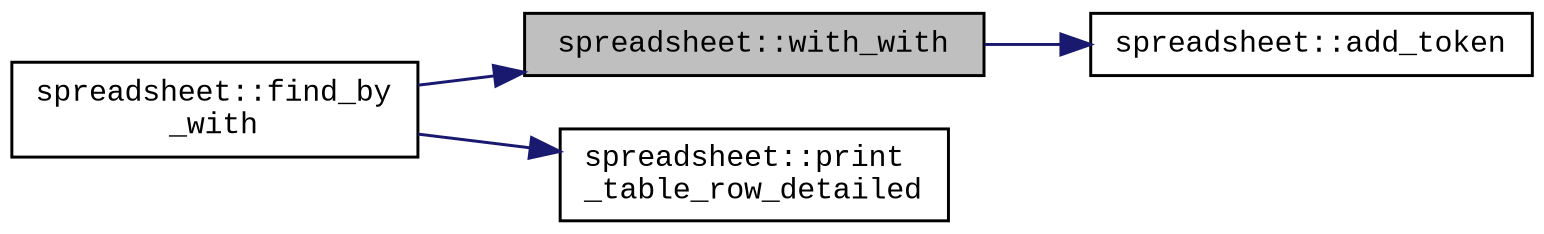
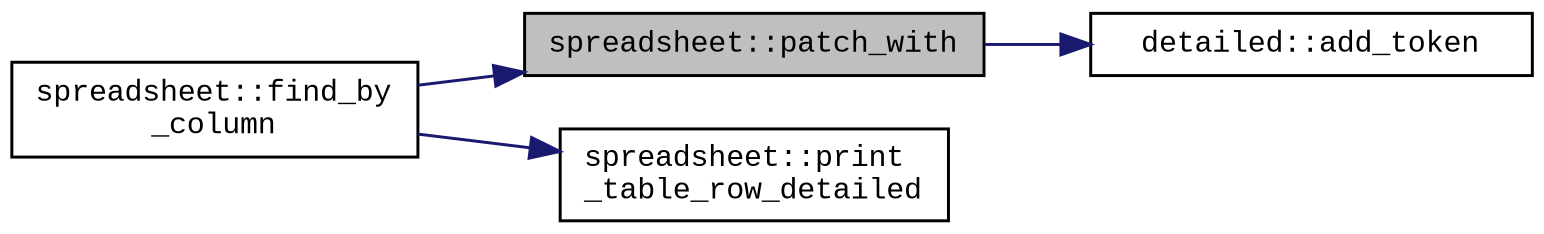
node "spreadsheet::with_with": label "spreadsheet::with_with" -> "spreadsheet::patch_with"
node "spreadsheet::add_token": label "spreadsheet::add_token" -> "detailed::add_token"
node "spreadsheet::find_by _with": label "spreadsheet::find_by _with" -> "spreadsheet::find_by _column"
